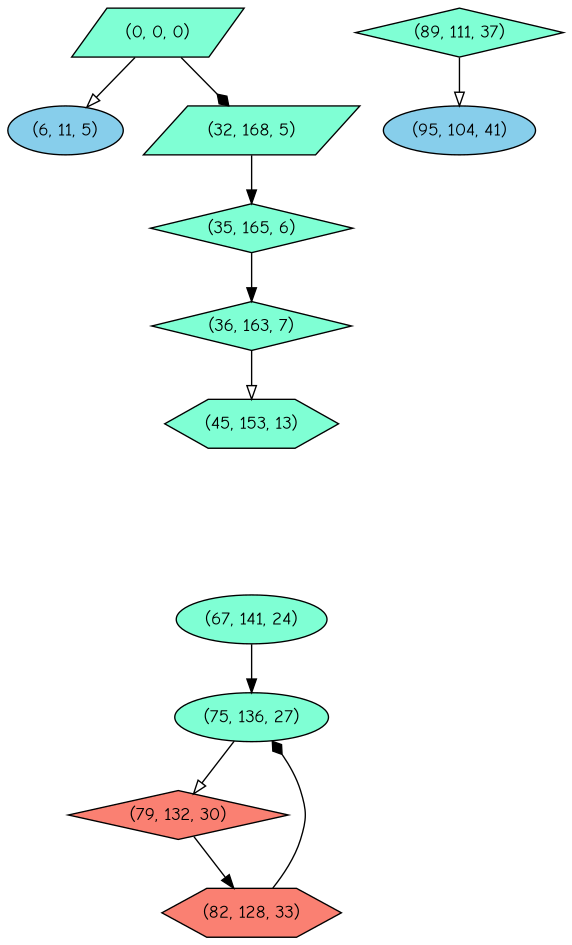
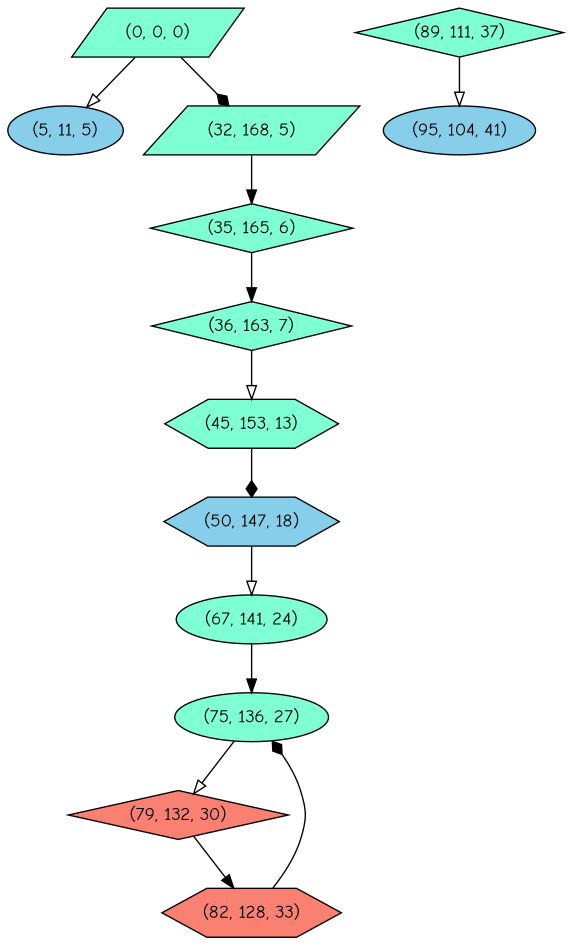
node "(6, 11, 5)": label "(6, 11, 5)" -> "(5, 11, 5)"
node "(50, 147, 18)": added
